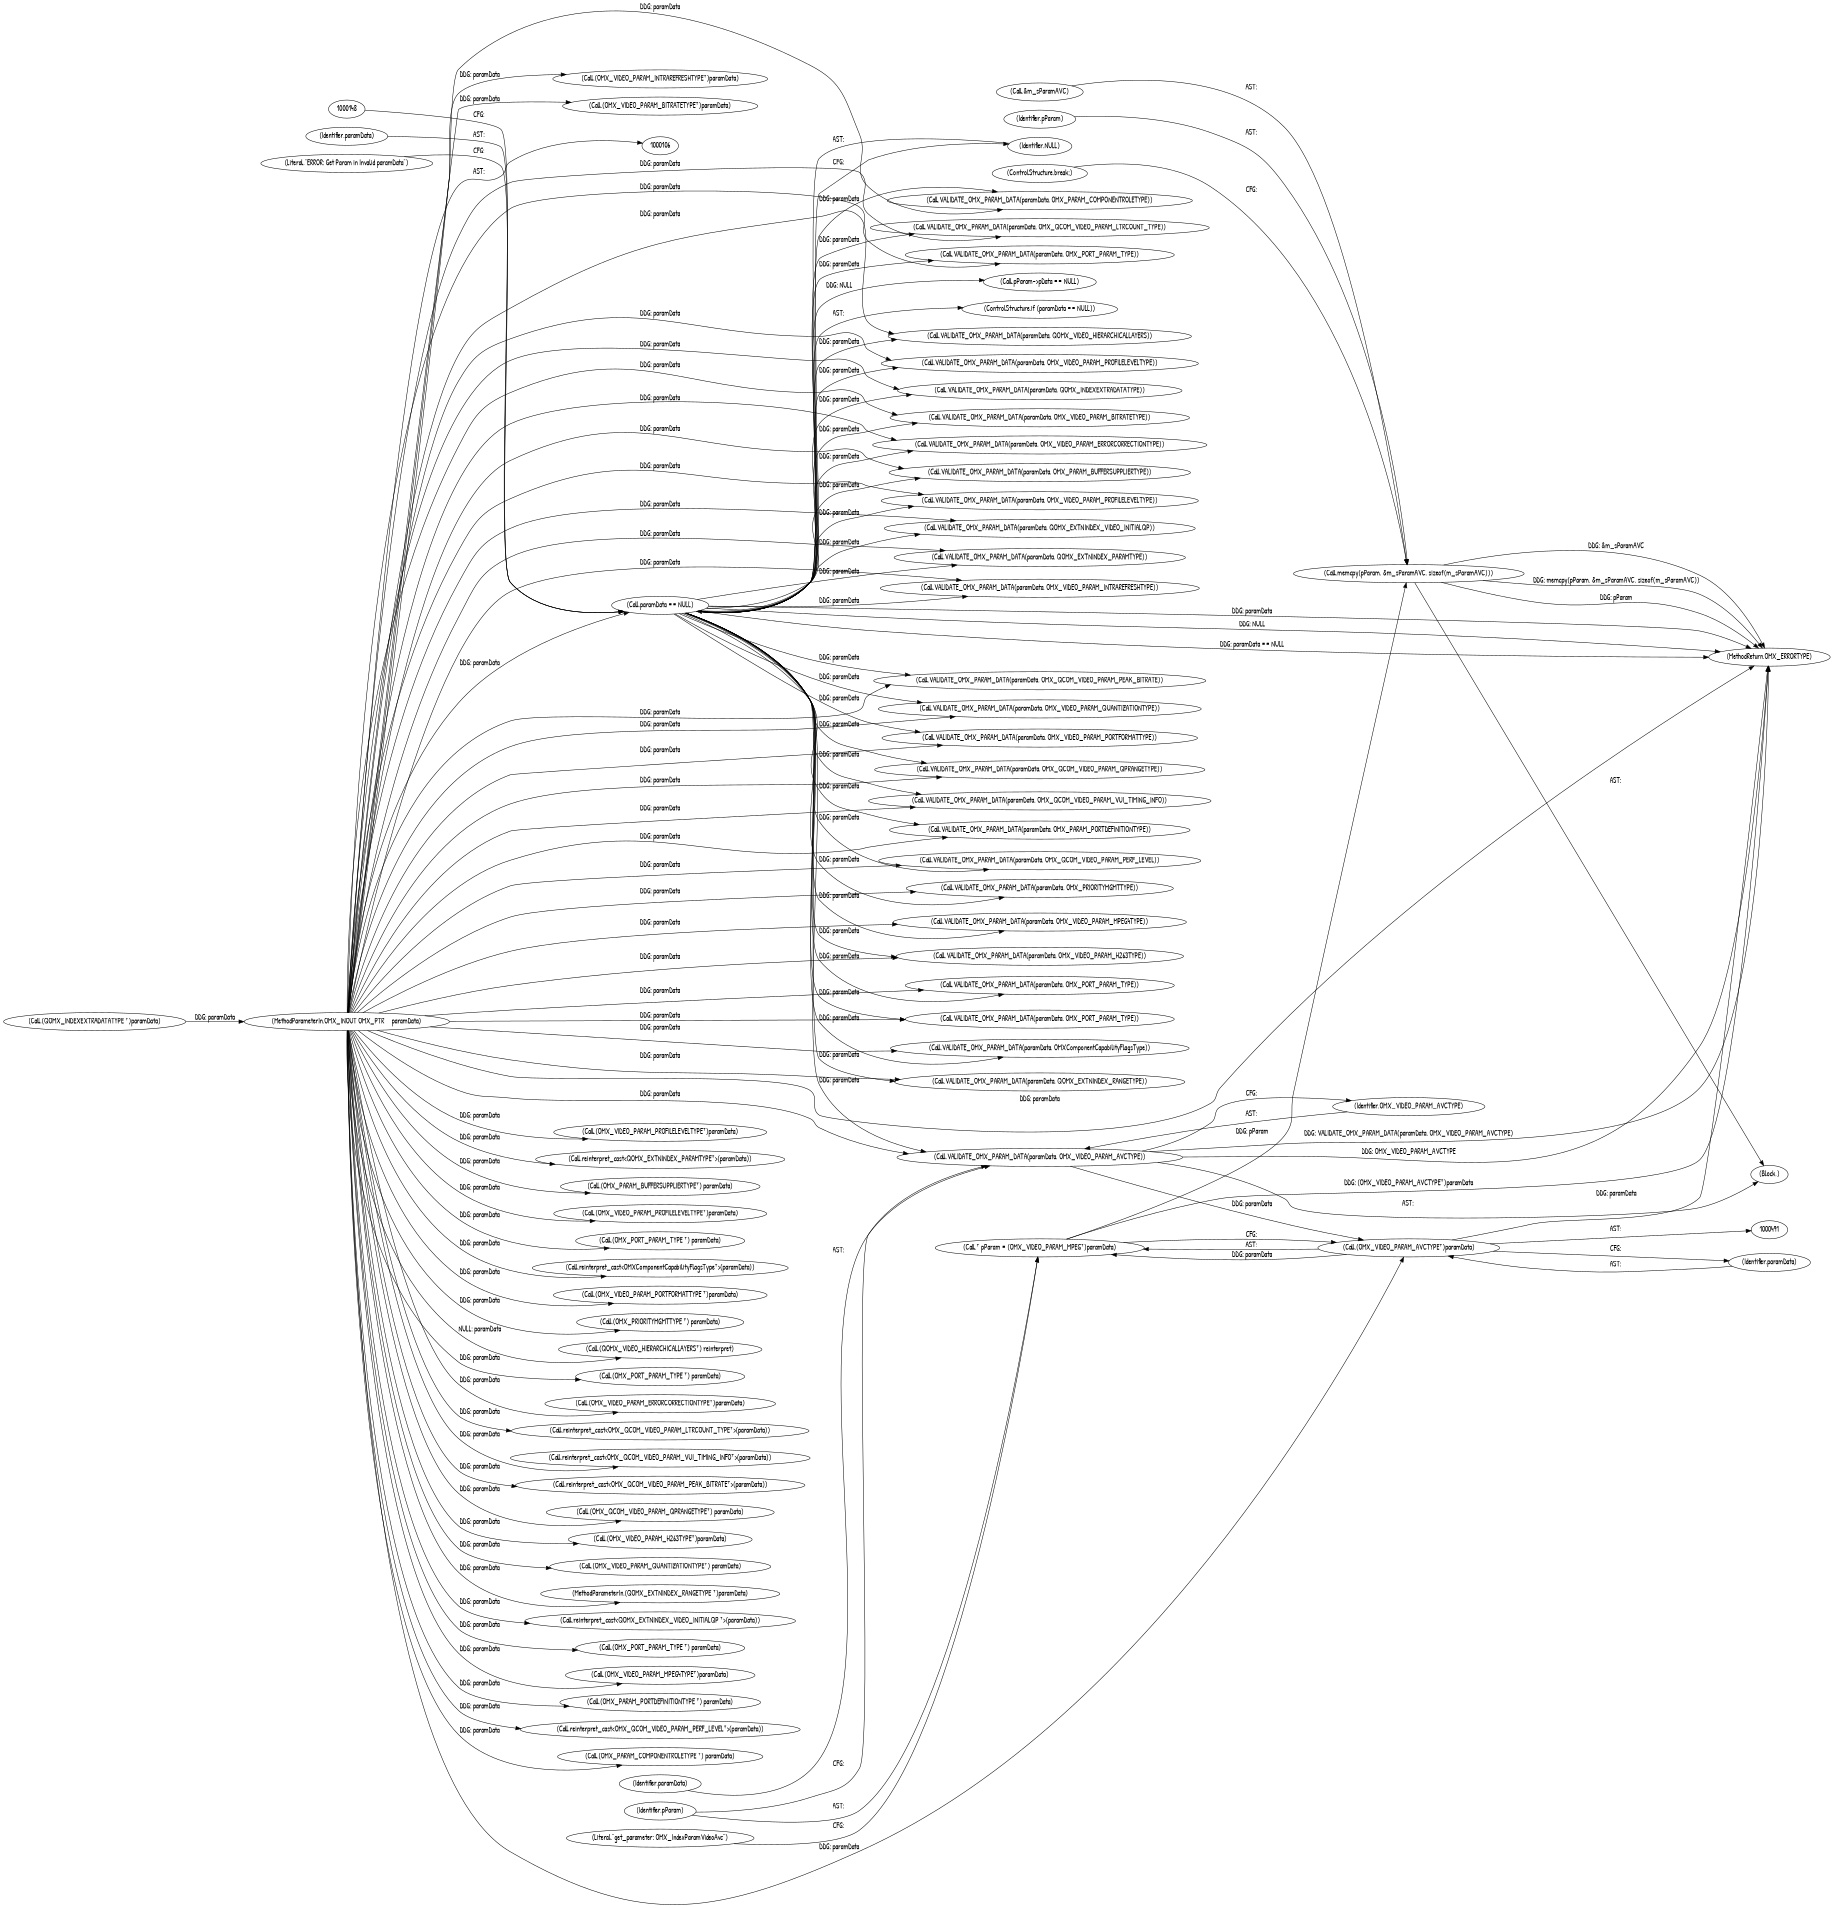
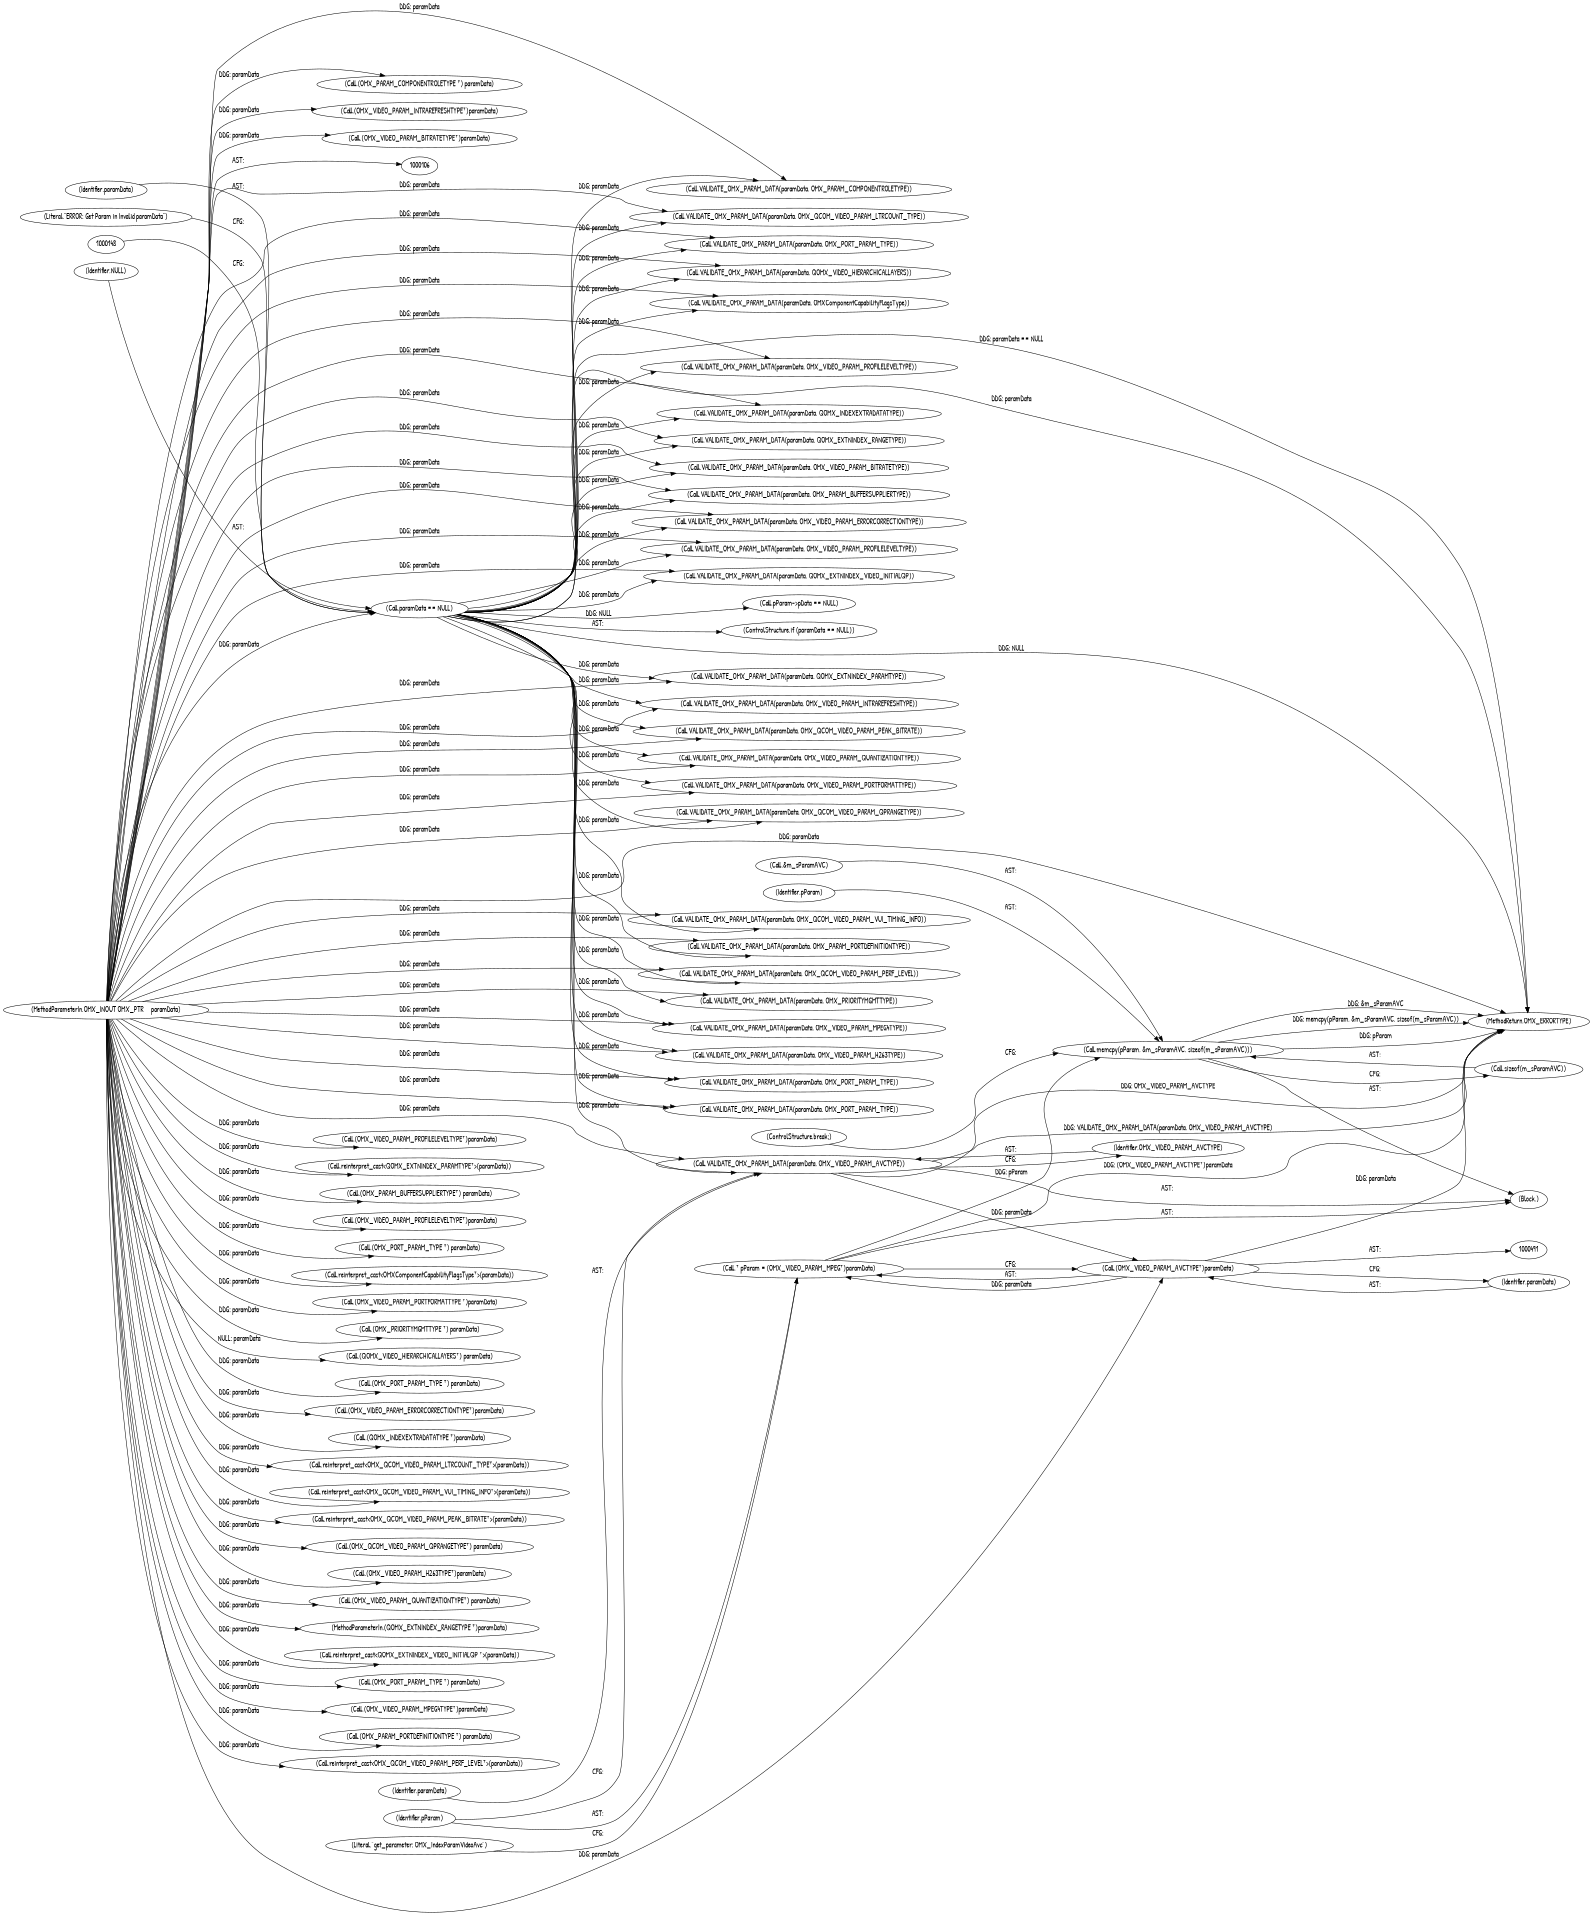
edge "(Call,paramData == NULL)" -> "(Identifier,NULL)": removed, label "CFG:"
edge "(Call,(QOMX_INDEXEXTRADATATYPE *)paramData)" -> "(MethodParameterIn,OMX_INOUT OMX_PTR     paramData)": reversed
node "(Call,sizeof(m_sParamAVC))": added
edge "(Call,* pParam = (OMX_VIDEO_PARAM_MPEG*)paramData)" -> "(Block,)": added, label "AST:"
node "(Call,(QOMX_VIDEO_HIERARCHICALLAYERS*) reinterpret)": label "(Call,(QOMX_VIDEO_HIERARCHICALLAYERS*) reinterpret)" -> "(Call,(QOMX_VIDEO_HIERARCHICALLAYERS*) paramData)"
